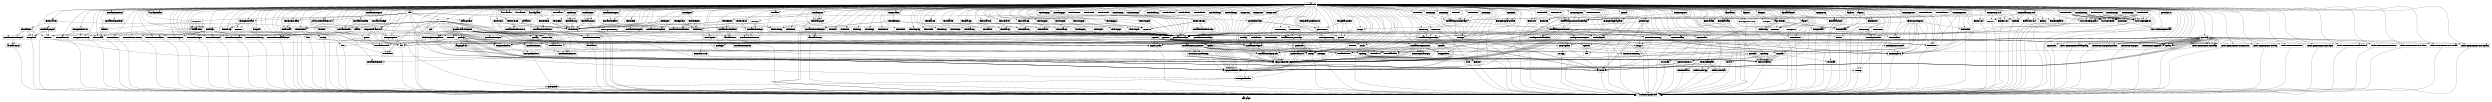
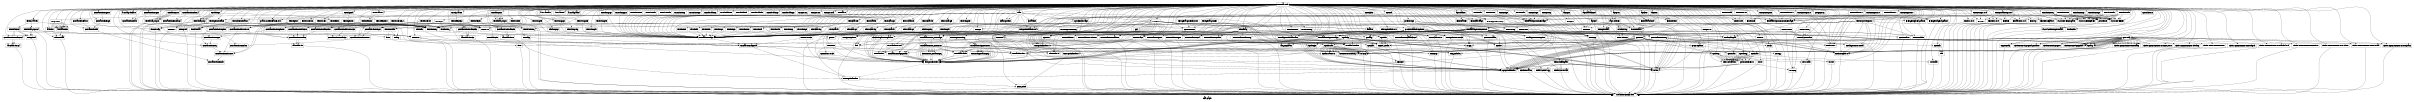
node "test_skip_c90": removed
node "X509_VERIFY_PARAM_add0_policy": removed
